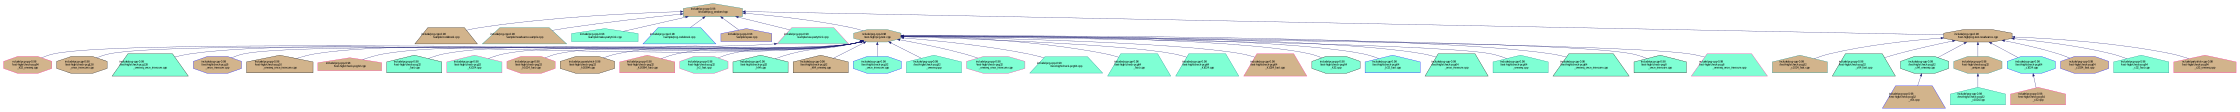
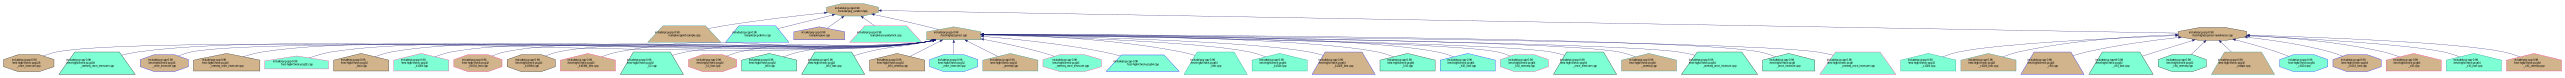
node "include/pcg-cpp-0.98 /include/pcg_random.hpp": shape house -> octagon
node "include/pcg-cpp-0.98 /sample/codebook.cpp": removed
node "include/pcg-cpp-0.98 /sample/noadvance-sample.cpp": label "include/pcg-cpp-0.98 /sample/noadvance-sample.cpp" -> "include/pcg-cpp-0.98 /sample/cppref-sample.cpp"
node "include/pcg-cpp-0.98 /sample/make-partytrick.cpp": removed
node "include/pcg-cpp-0.98 /sample/pcg-codebook.cpp": label "include/pcg-cpp-0.98 /sample/pcg-codebook.cpp" -> "include/pcg-cpp-0.98 /sample/pcg-demo.cpp"
node "include/pcg-cpp-0.98 /test-high/pcg-test.cpp": shape octagon -> house
edge "include/pcg-cpp-0.98 /test-high/check-pcg64 _k32_oneseq.cpp" -> "include/pcg-cpp-0.98 /sample/use-partytrick.cpp": now "include/pcg-cpp-0.98 /test-high/check-pcg64 _k32_oneseq.cpp" -> "include/pcg-cpp-0.98 /test-high/pcg-test.cpp"
node "include/pcg-cpp-0.98 /test-high/check-pcg32 _k2.cpp": added
node "include/pcg-cpp-0.98 /test-high/check-pcg32 _k64_fast.cpp": added
node "include/pcg-cpp-0.98 /test-high/check-pcg64 _k32_oneseq.cpp": fillcolor tan -> aquamarine
node "include/pcg-cpp-0.98 /test-high/check-pcg32.cpp": fillcolor tan -> aquamarine
node "include/pcg-cpp-0.98 /test-high/check-pcg32 _fast.cpp": fillcolor aquamarine -> tan
node "include/pcg-partytrick-0.98 /test-high/check-pcg32 _k16384.cpp": label "include/pcg-partytrick-0.98 /test-high/check-pcg32 _k16384.cpp" -> "include/pcg-cpp-0.98 /test-high/check-pcg32 _k16384.cpp"
node "include/pcg-cpp-0.98 /test-high/check-pcg32 _k2_fast.cpp": fillcolor aquamarine -> tan
node "include/pcg-cpp-0.98 /test-high/check-pcg32 _oneseq.cpp": fillcolor aquamarine -> tan
node "include/pcg-cpp-0.98 /test-high/check-pcg64.cpp": color teal -> blue
node "include/pcg-cpp-0.98 /test-high/check-pcg64 _k1024.cpp": shape trapezium -> house
node "include/pcg-cpp-0.98 /test-high/check-pcg64 _k1024_fast.cpp": color deeppink -> blue
node "include/pcg-cpp-0.98 /test-high/check-pcg64 _k32.cpp": shape octagon -> house
node "include/pcg-cpp-0.98 /test-high/check-pcg64 _oneseq.cpp": fillcolor aquamarine -> tan
node "include/pcg-cpp-0.98 /test-high/check-pcg32 _c64_fast.cpp": label "include/pcg-cpp-0.98 /test-high/check-pcg32 _c64_fast.cpp" -> "include/pcg-cppref-0.98 /test-high/check-pcg32 _c64_fast.cpp"
node "include/pcg-cpp-0.98 /test-high/check-pcg32 _unique.cpp": shape octagon -> trapezium
node "include/partytrick-cpp-0.98 /test-high/check-pcg64 _c32_oneseq.cpp": label "include/partytrick-cpp-0.98 /test-high/check-pcg64 _c32_oneseq.cpp" -> "include/pcg-cpp-0.98 /test-high/check-pcg64 _c32_oneseq.cpp"
edge "include/pcg-cpp-0.98 /test-high/check-pcg32 _c64.cpp" -> "include/pcg-cpp-0.98 /test-high/check-pcg32 _c64_oneseq.cpp": now "include/pcg-cpp-0.98 /test-high/check-pcg32 _c64.cpp" -> "include/pcg-cpp-0.98 /test-high/pcg-test-noadvance.cpp"
edge "include/pcg-cpp-0.98 /test-high/check-pcg32 _c1024.cpp" -> "include/pcg-cpp-0.98 /test-high/check-pcg32 _unique.cpp": now "include/pcg-cpp-0.98 /test-high/check-pcg32 _c1024.cpp" -> "include/pcg-cpp-0.98 /test-high/pcg-test-noadvance.cpp"
edge "include/pcg-cpp-0.98 /test-high/check-pcg64 _c32.cpp" -> "include/pcg-cpp-0.98 /test-high/check-pcg64 _c1024.cpp": now "include/pcg-cpp-0.98 /test-high/check-pcg64 _c32.cpp" -> "include/pcg-cpp-0.98 /test-high/pcg-test-noadvance.cpp"
